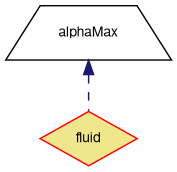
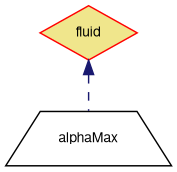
edge "fluid" -> "alphaMax": reversed
